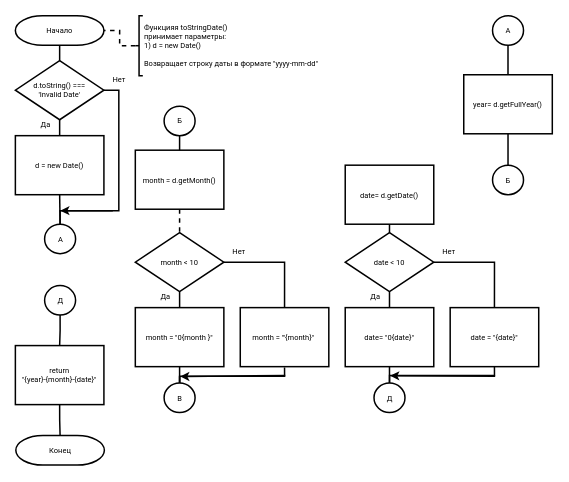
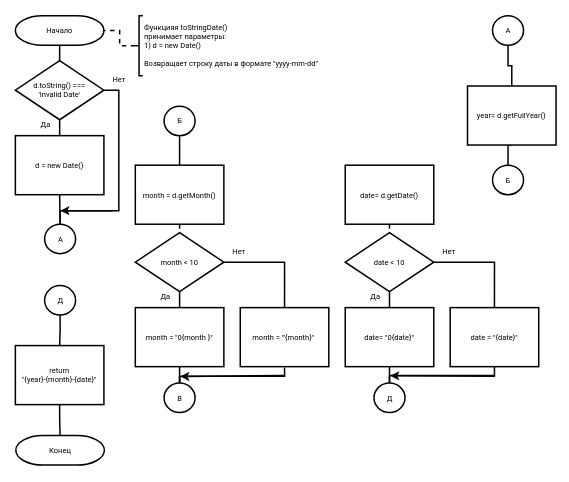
node "year= d.getFullYear()": moved (508, 104) -> (512, 115)
node "month = d.getMonth()": moved (180, 179) -> (180, 194)
edge "date= d.getDate()" -- "date < 10": style solid -> dashed
